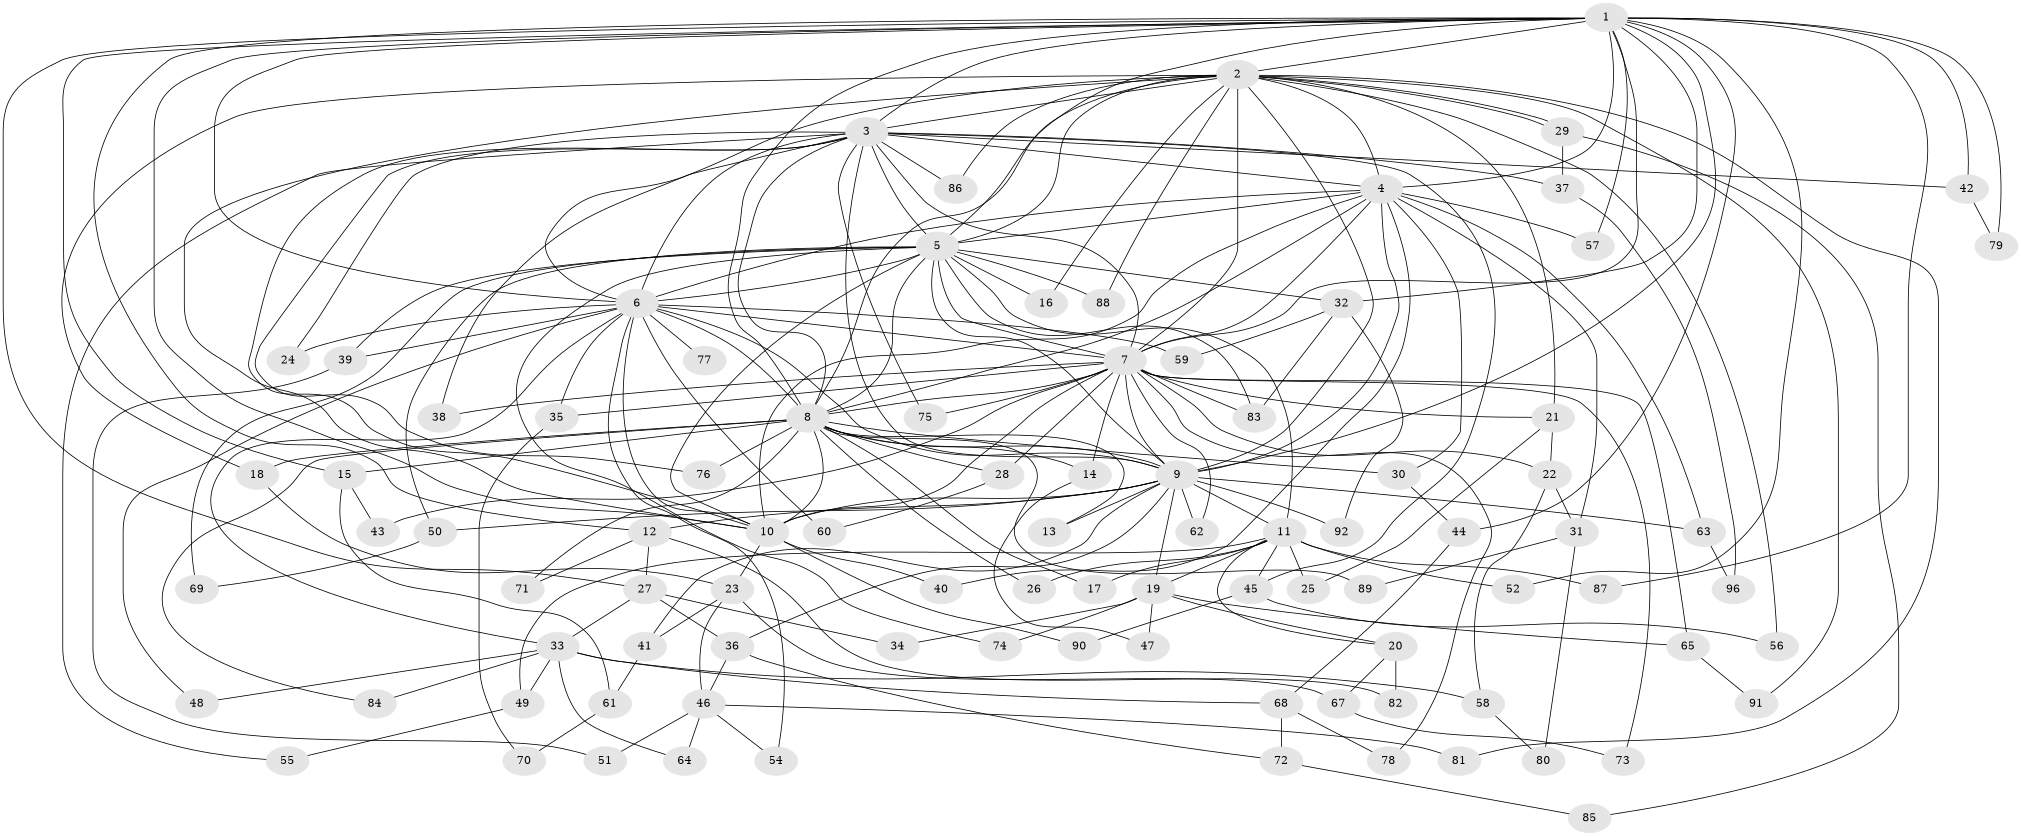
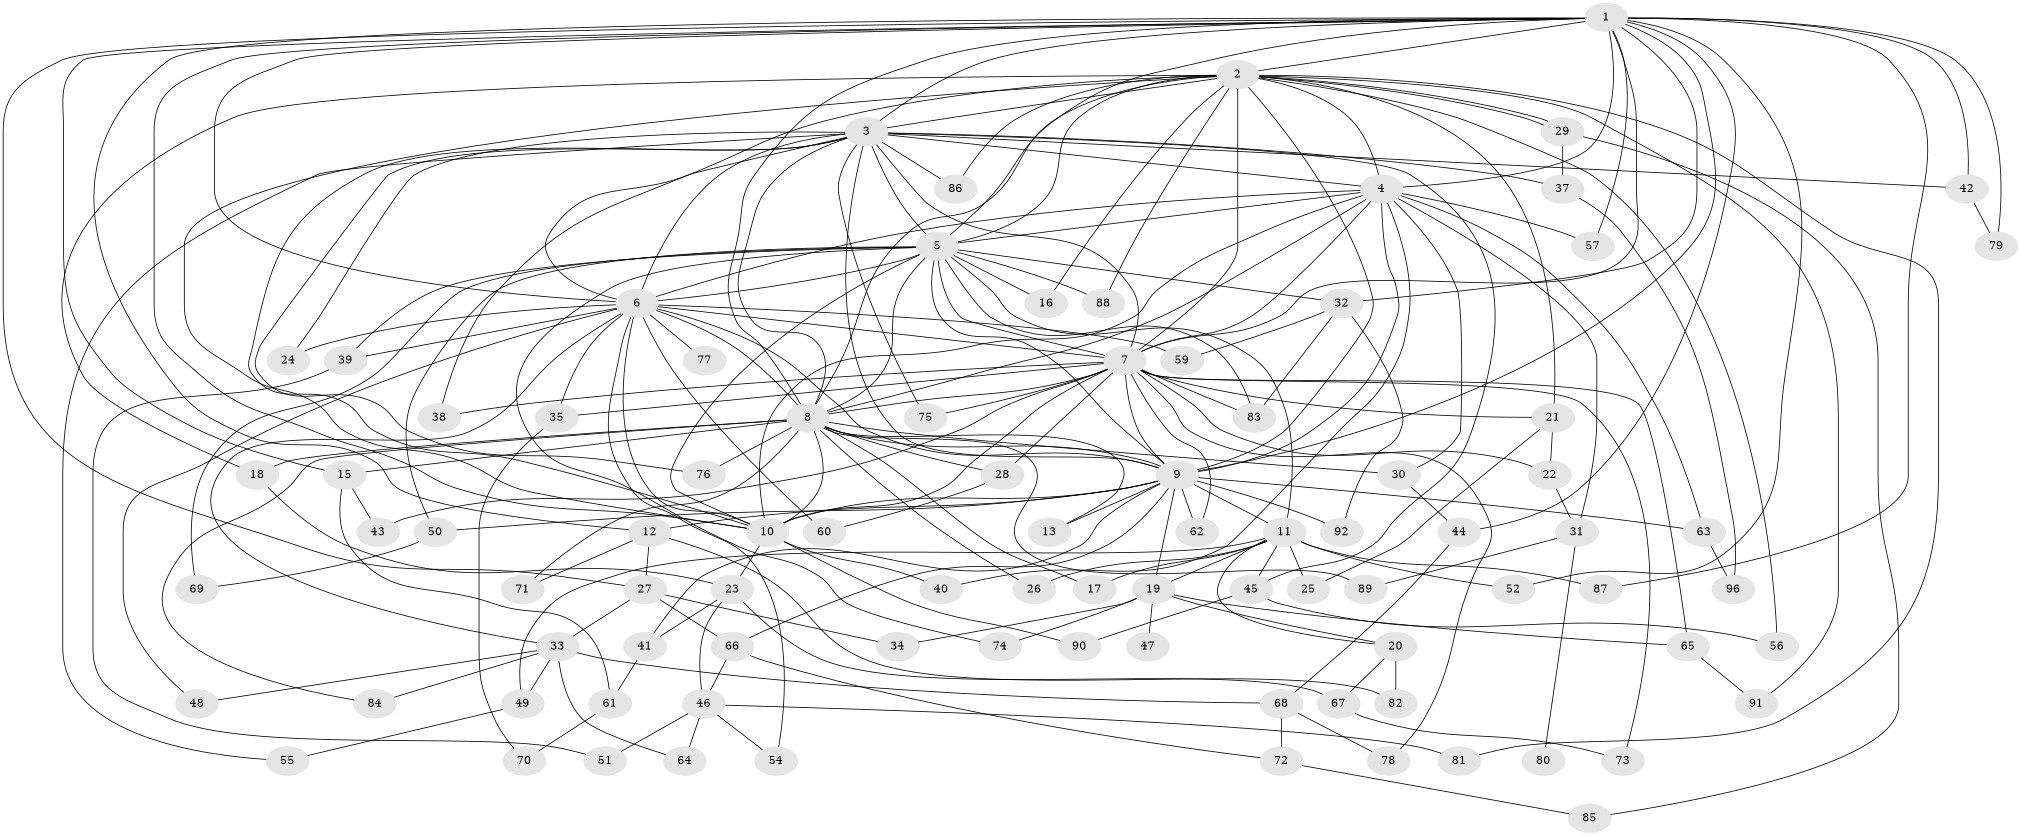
node "14": removed
node "36": label "36" -> "66"
node "58": removed
